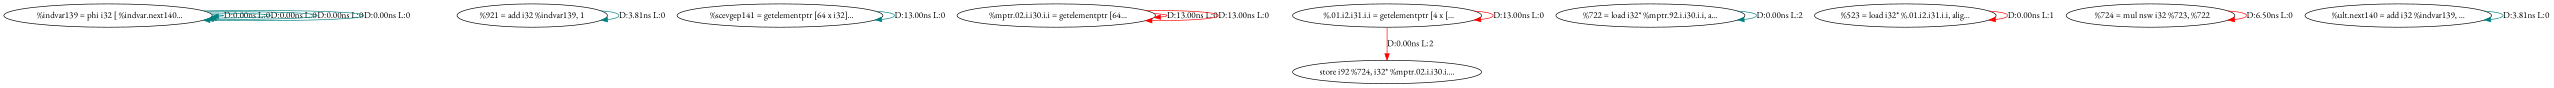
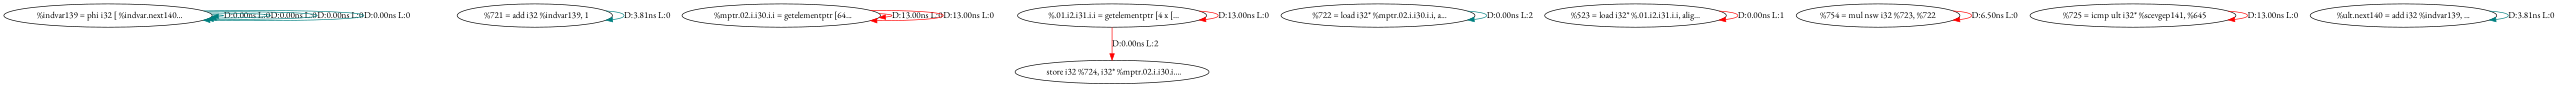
node "%921 = add i32 %indvar139, 1": label "%921 = add i32 %indvar139, 1" -> "%721 = add i32 %indvar139, 1"
node "%scevgep141 = getelementptr [64 x i32]...": removed
node "%722 = load i32* %mptr.92.i.i30.i.i, a...": label "%722 = load i32* %mptr.92.i.i30.i.i, a..." -> "%722 = load i32* %mptr.02.i.i30.i.i, a..."
node "%725 = icmp ult i32* %scevgep141, %645": added
node "%724 = mul nsw i32 %723, %722": label "%724 = mul nsw i32 %723, %722" -> "%754 = mul nsw i32 %723, %722"
node "store i92 %724, i32* %mptr.02.i.i30.i....": label "store i92 %724, i32* %mptr.02.i.i30.i...." -> "store i32 %724, i32* %mptr.02.i.i30.i...."
